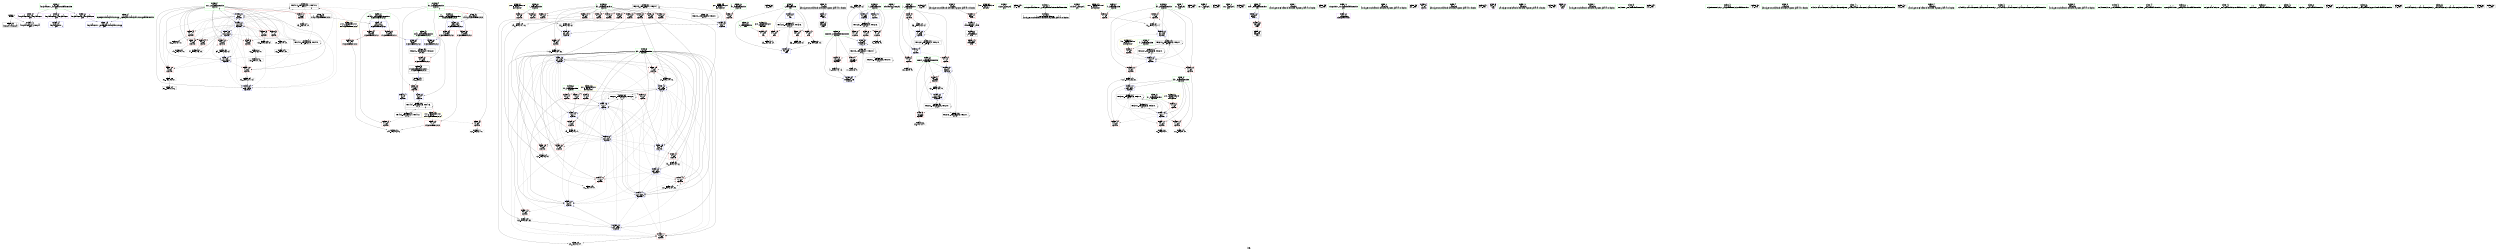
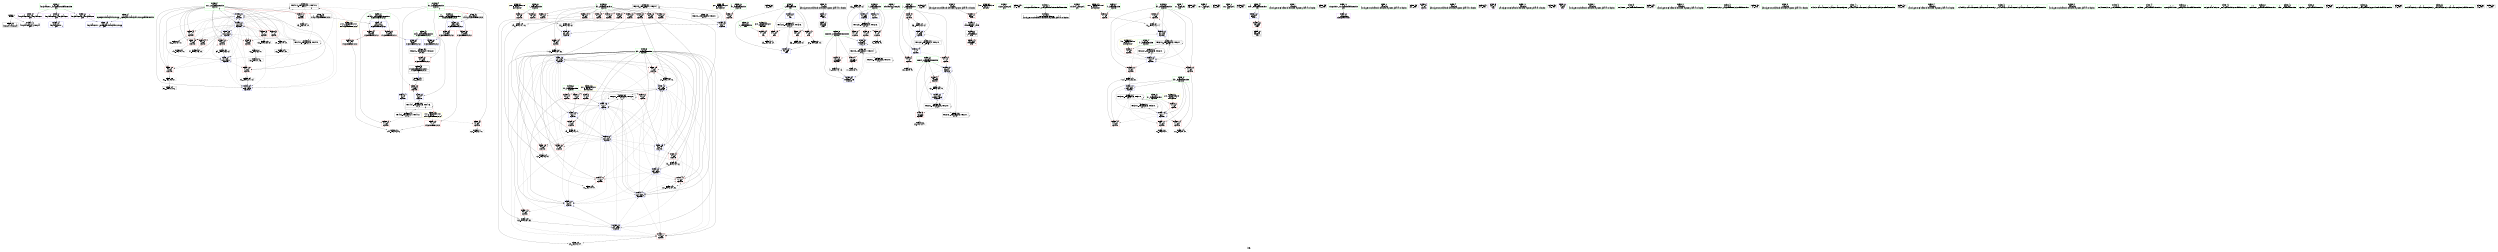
node "NodeID: 12": added
